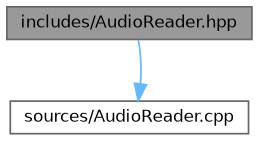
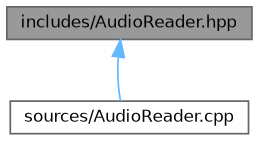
edge "includes/AudioReader.hpp" -> "sources/AudioReader.cpp": reversed
